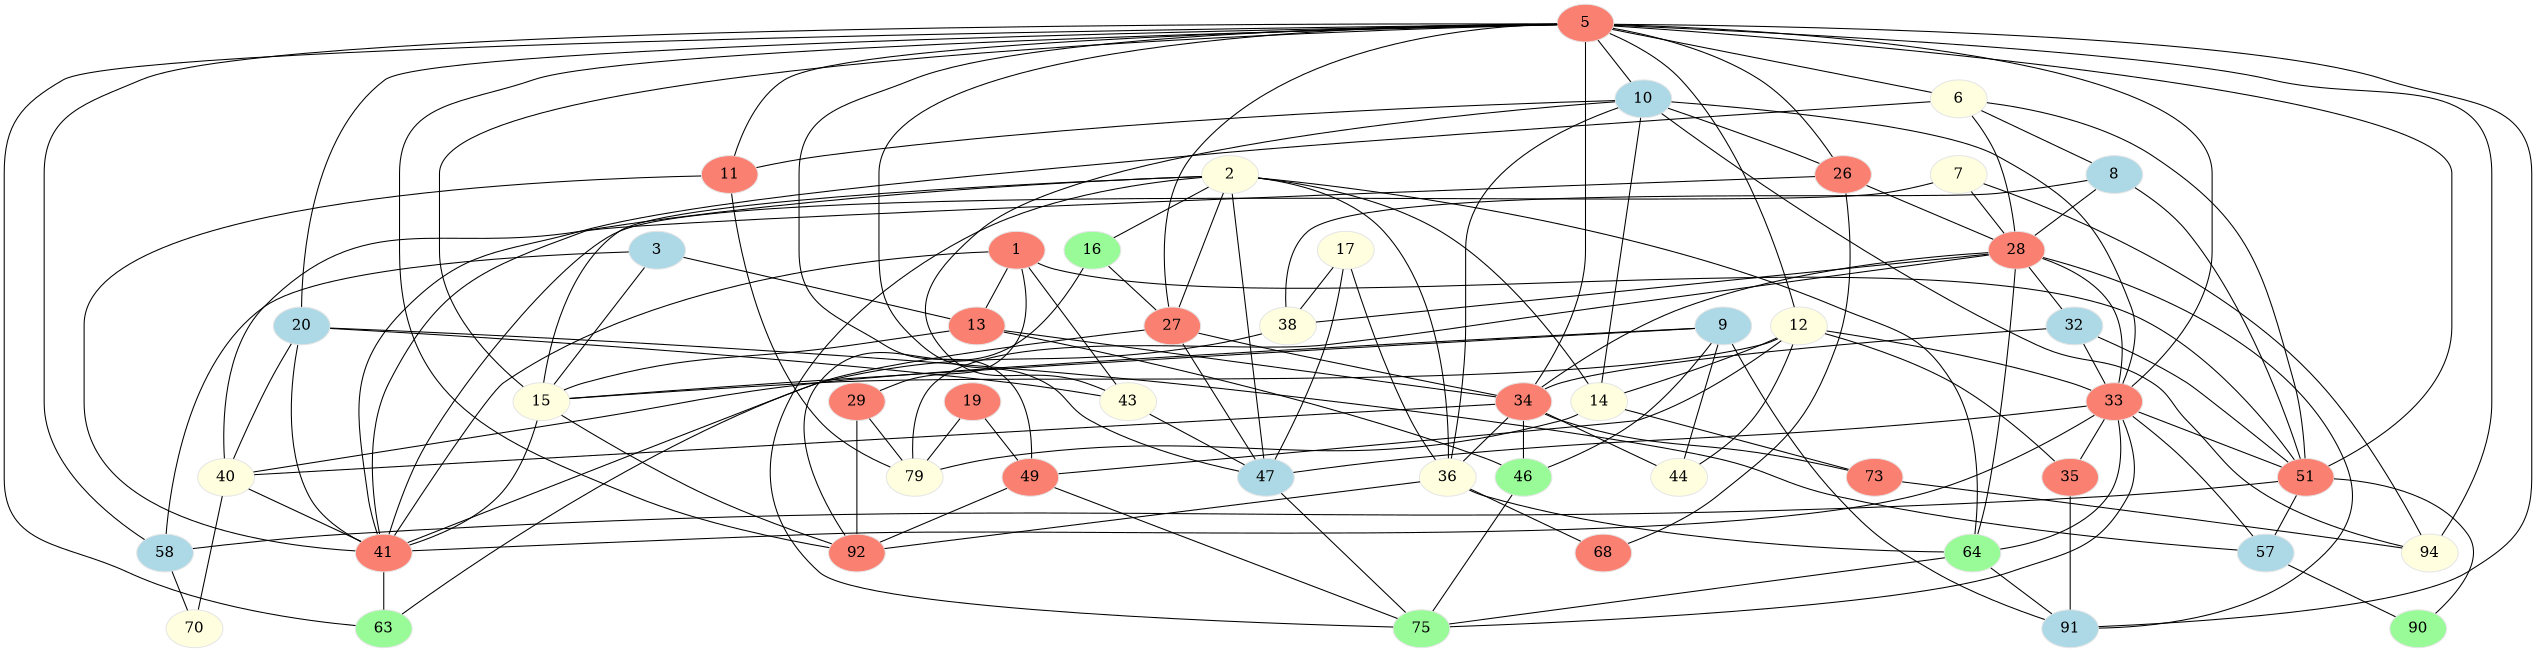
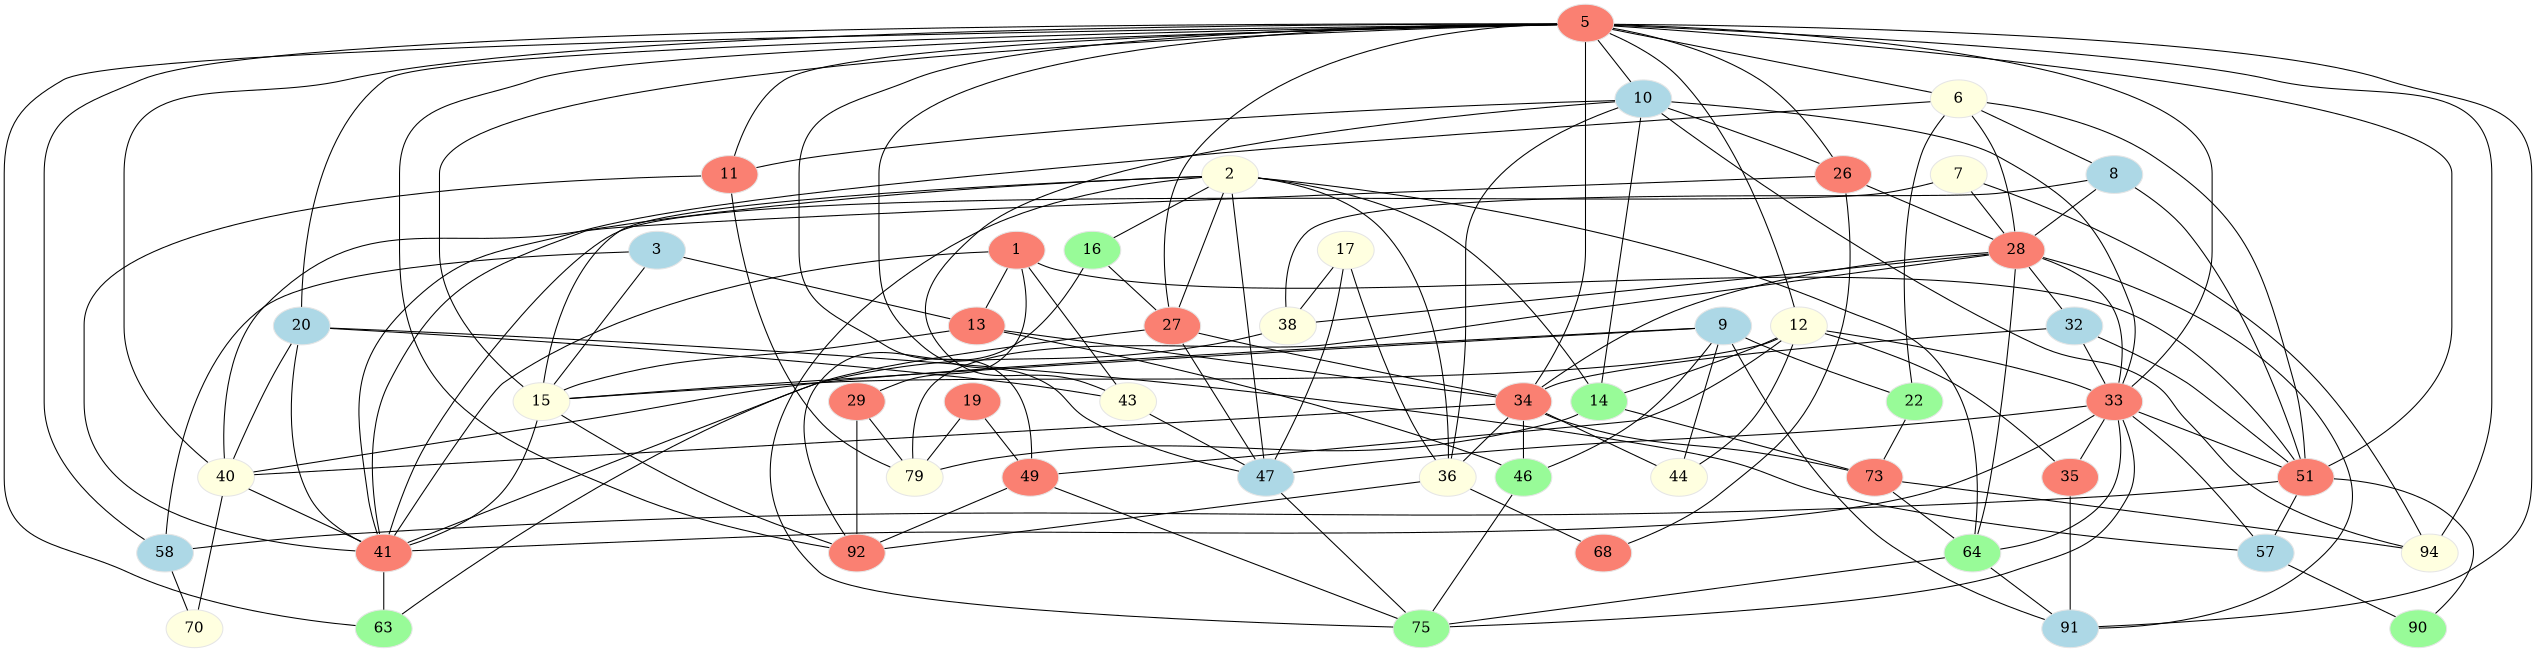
edge "5" -- "40": added
node "14": fillcolor lightyellow -> palegreen
node "22": added
edge "36" -- "64": now "73" -- "64"
